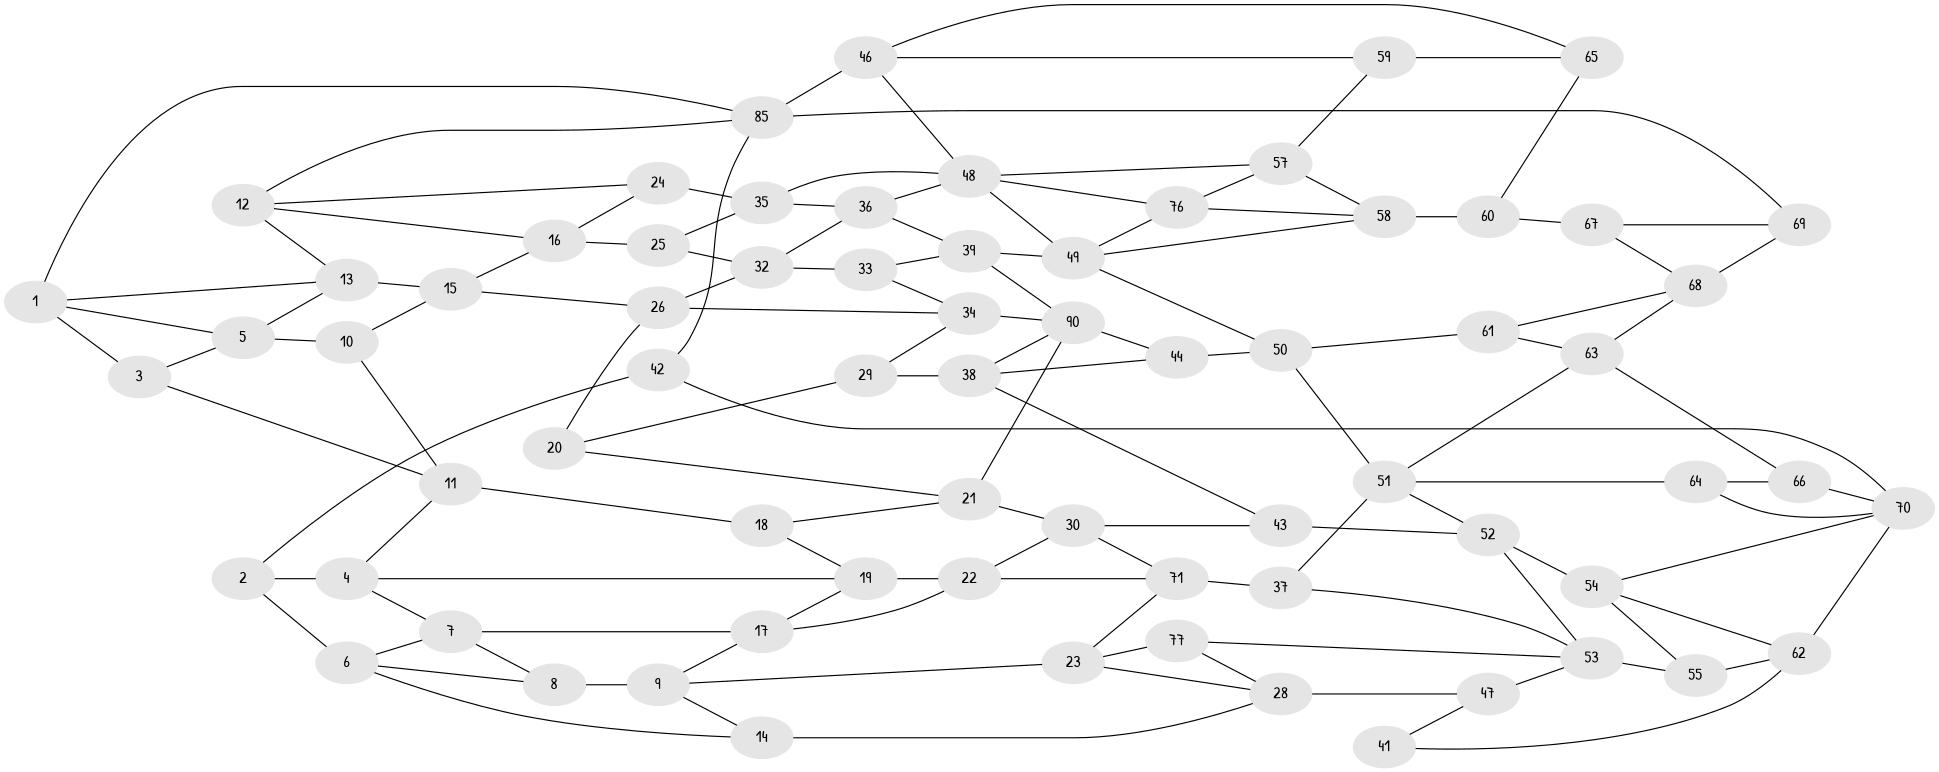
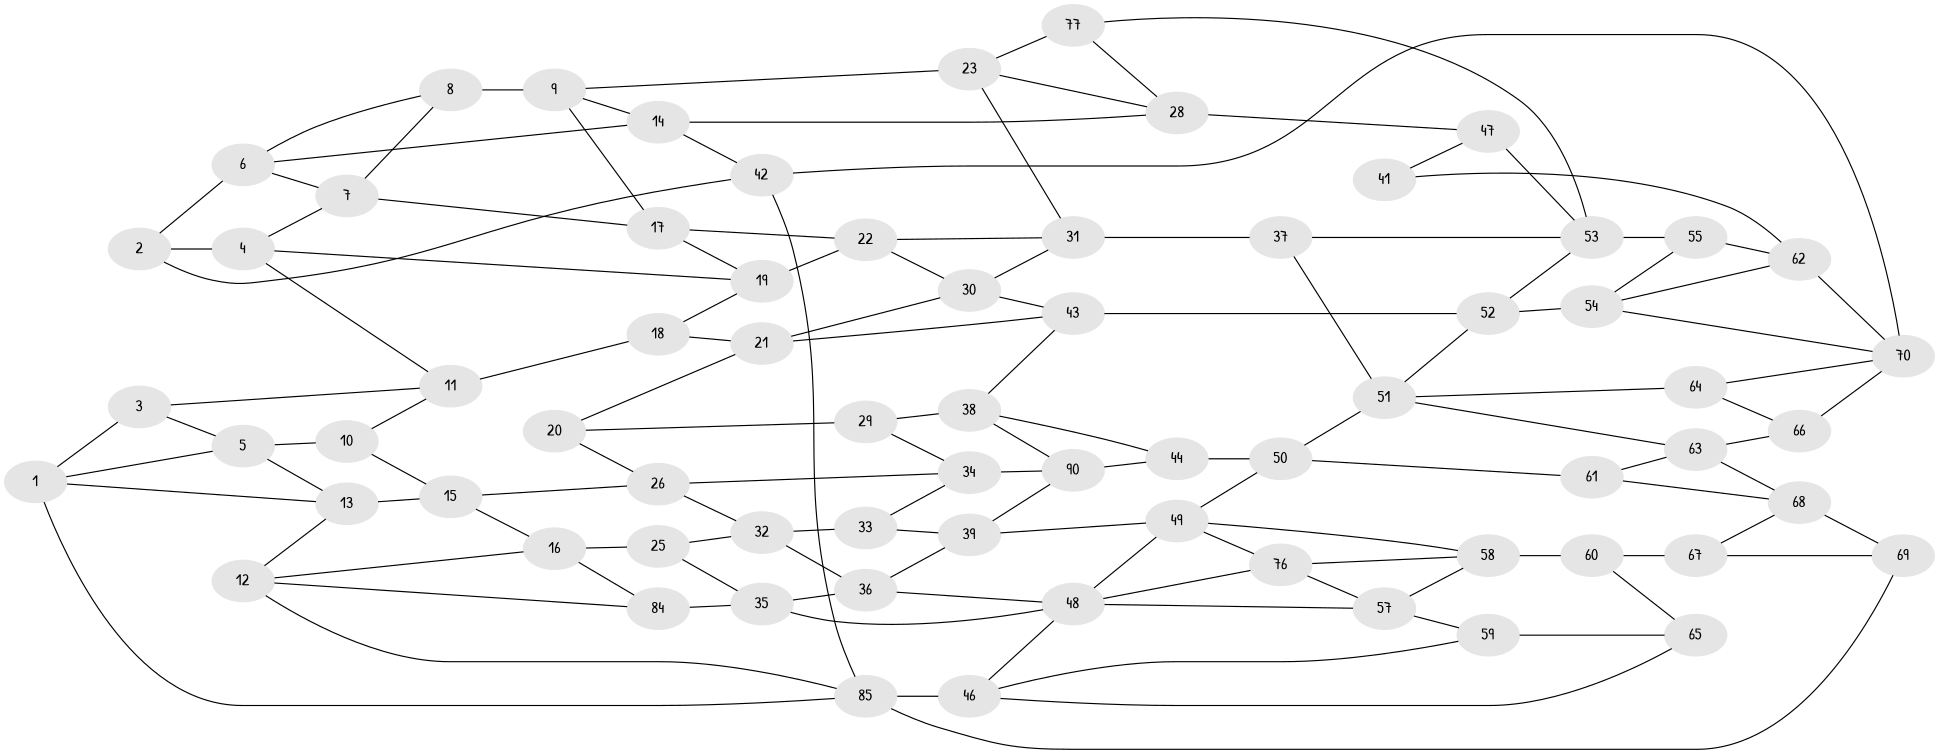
edge "14" -- "42": added
node "24": label "24" -> "84"
edge "90" -- "21": now "43" -- "21"
node "71": label "71" -> "31"
